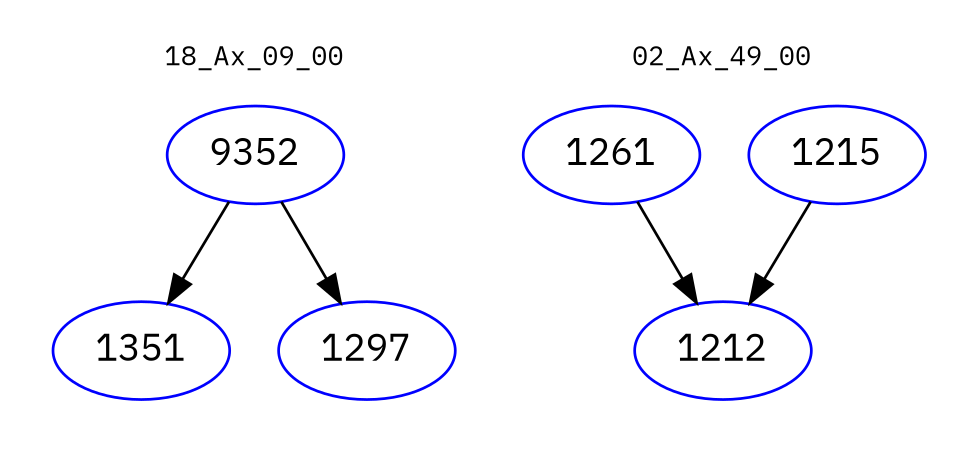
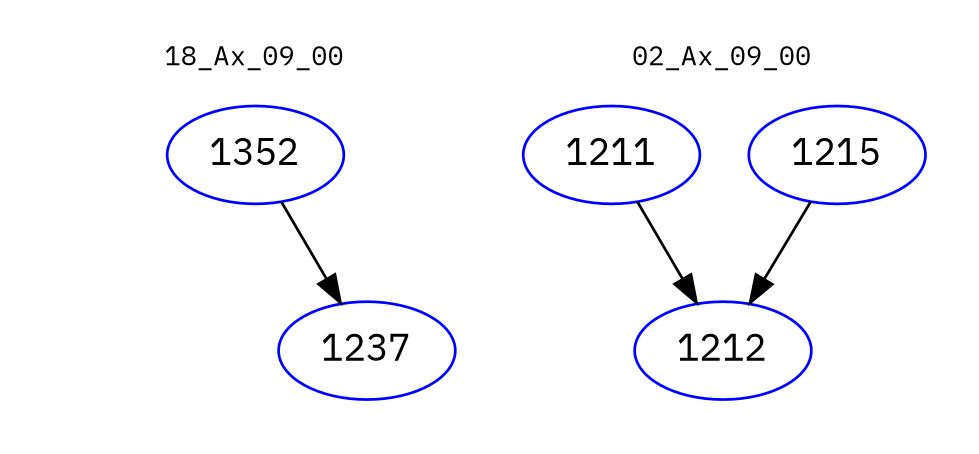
cluster "02_Ax_49_00": label "02_Ax_49_00" -> "02_Ax_09_00"
node "9352": label "9352" -> "1352"
node "1261": label "1261" -> "1211"
node "1351": removed
node "1297": label "1297" -> "1237"
